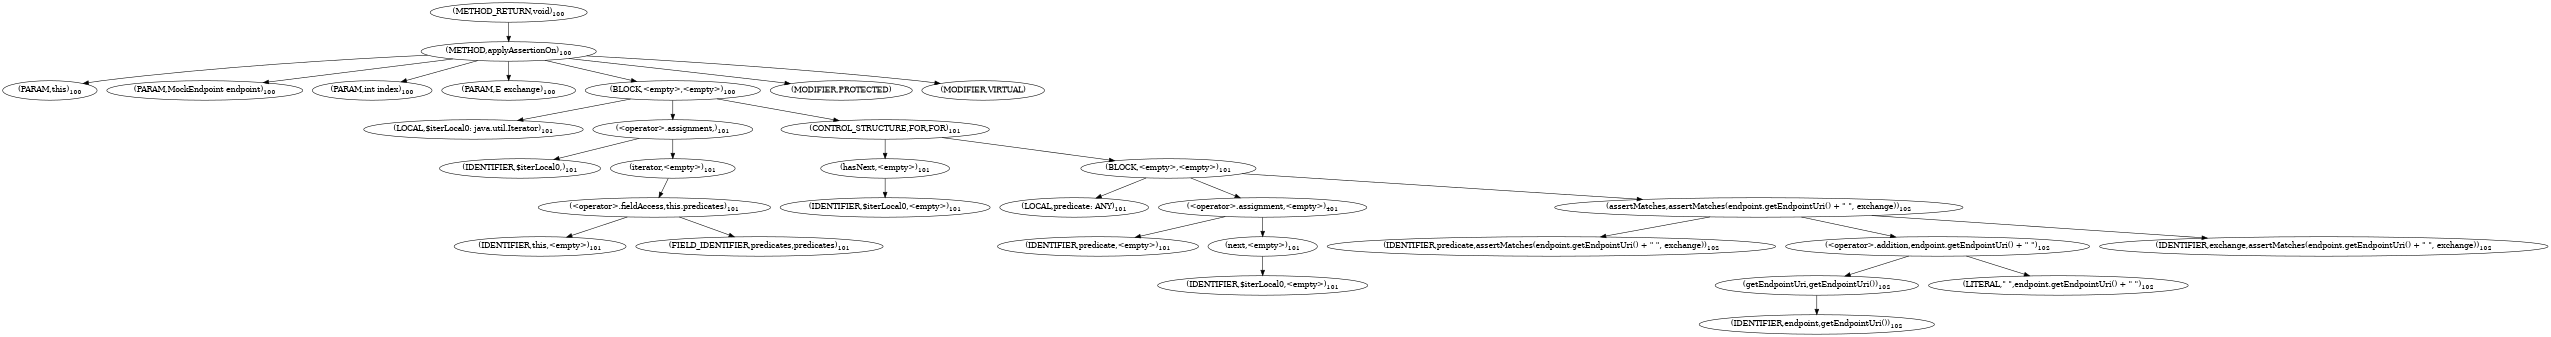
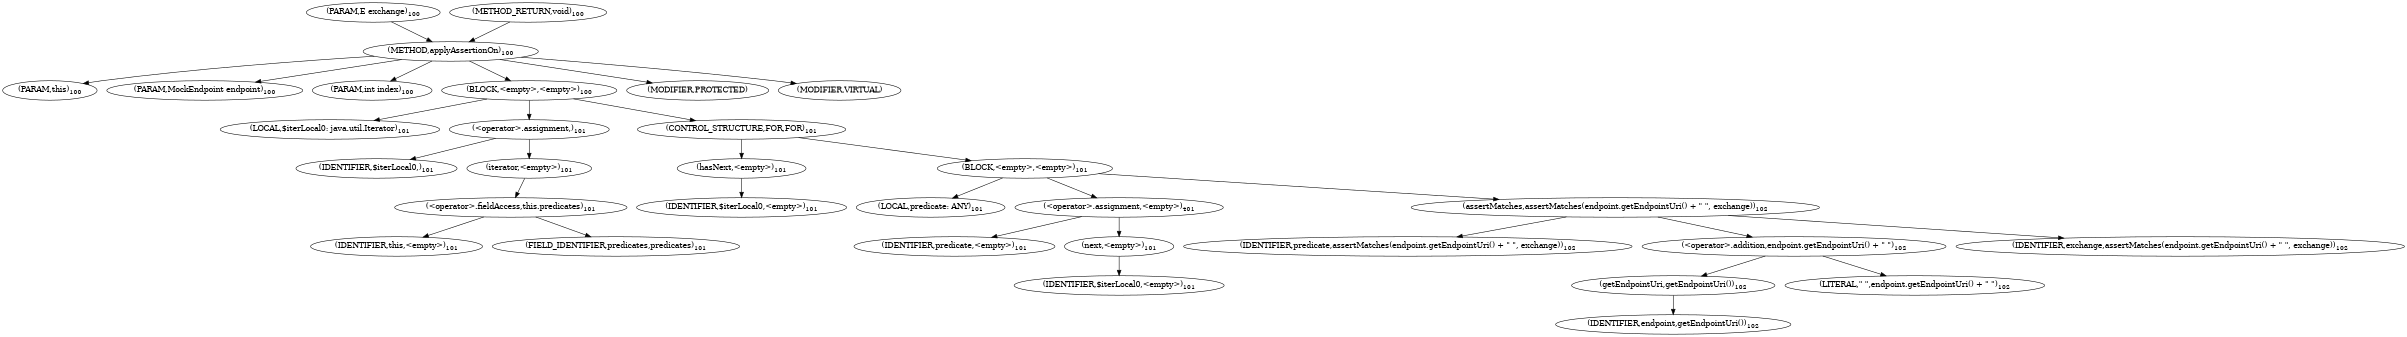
edge "(METHOD,applyAssertionOn)" -> "(PARAM,E exchange)": reversed
